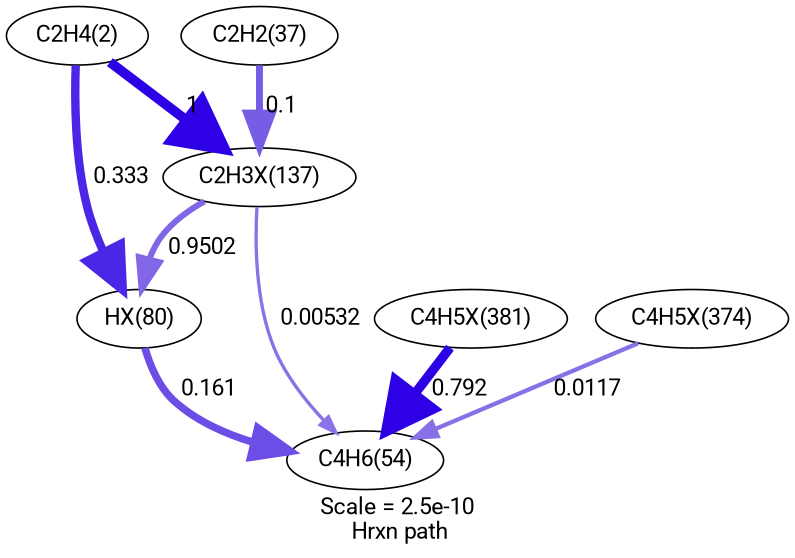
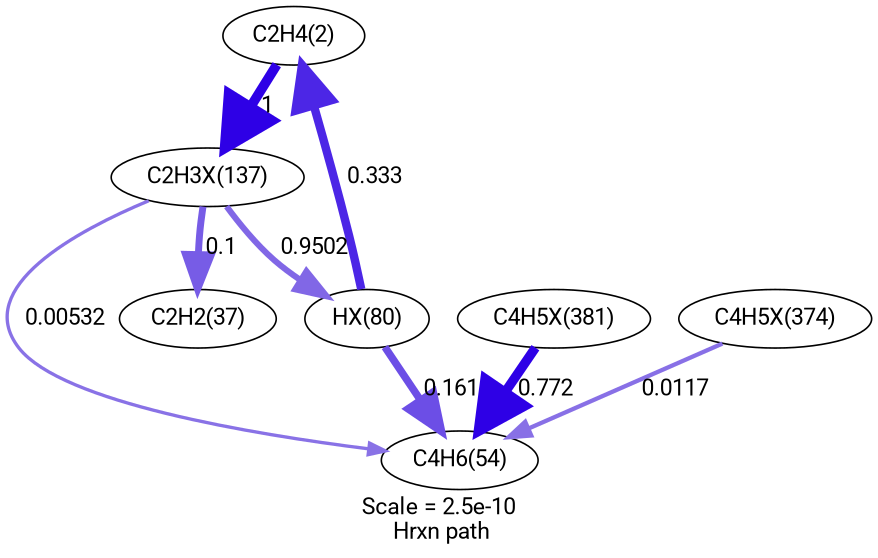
edge "C2H2(37)" -> "C2H3X(137)": reversed
edge "C2H4(2)" -> "HX(80)": reversed
edge "C4H5X(381)" -> "C4H6(54)": label " 0.792" -> " 0.772"
